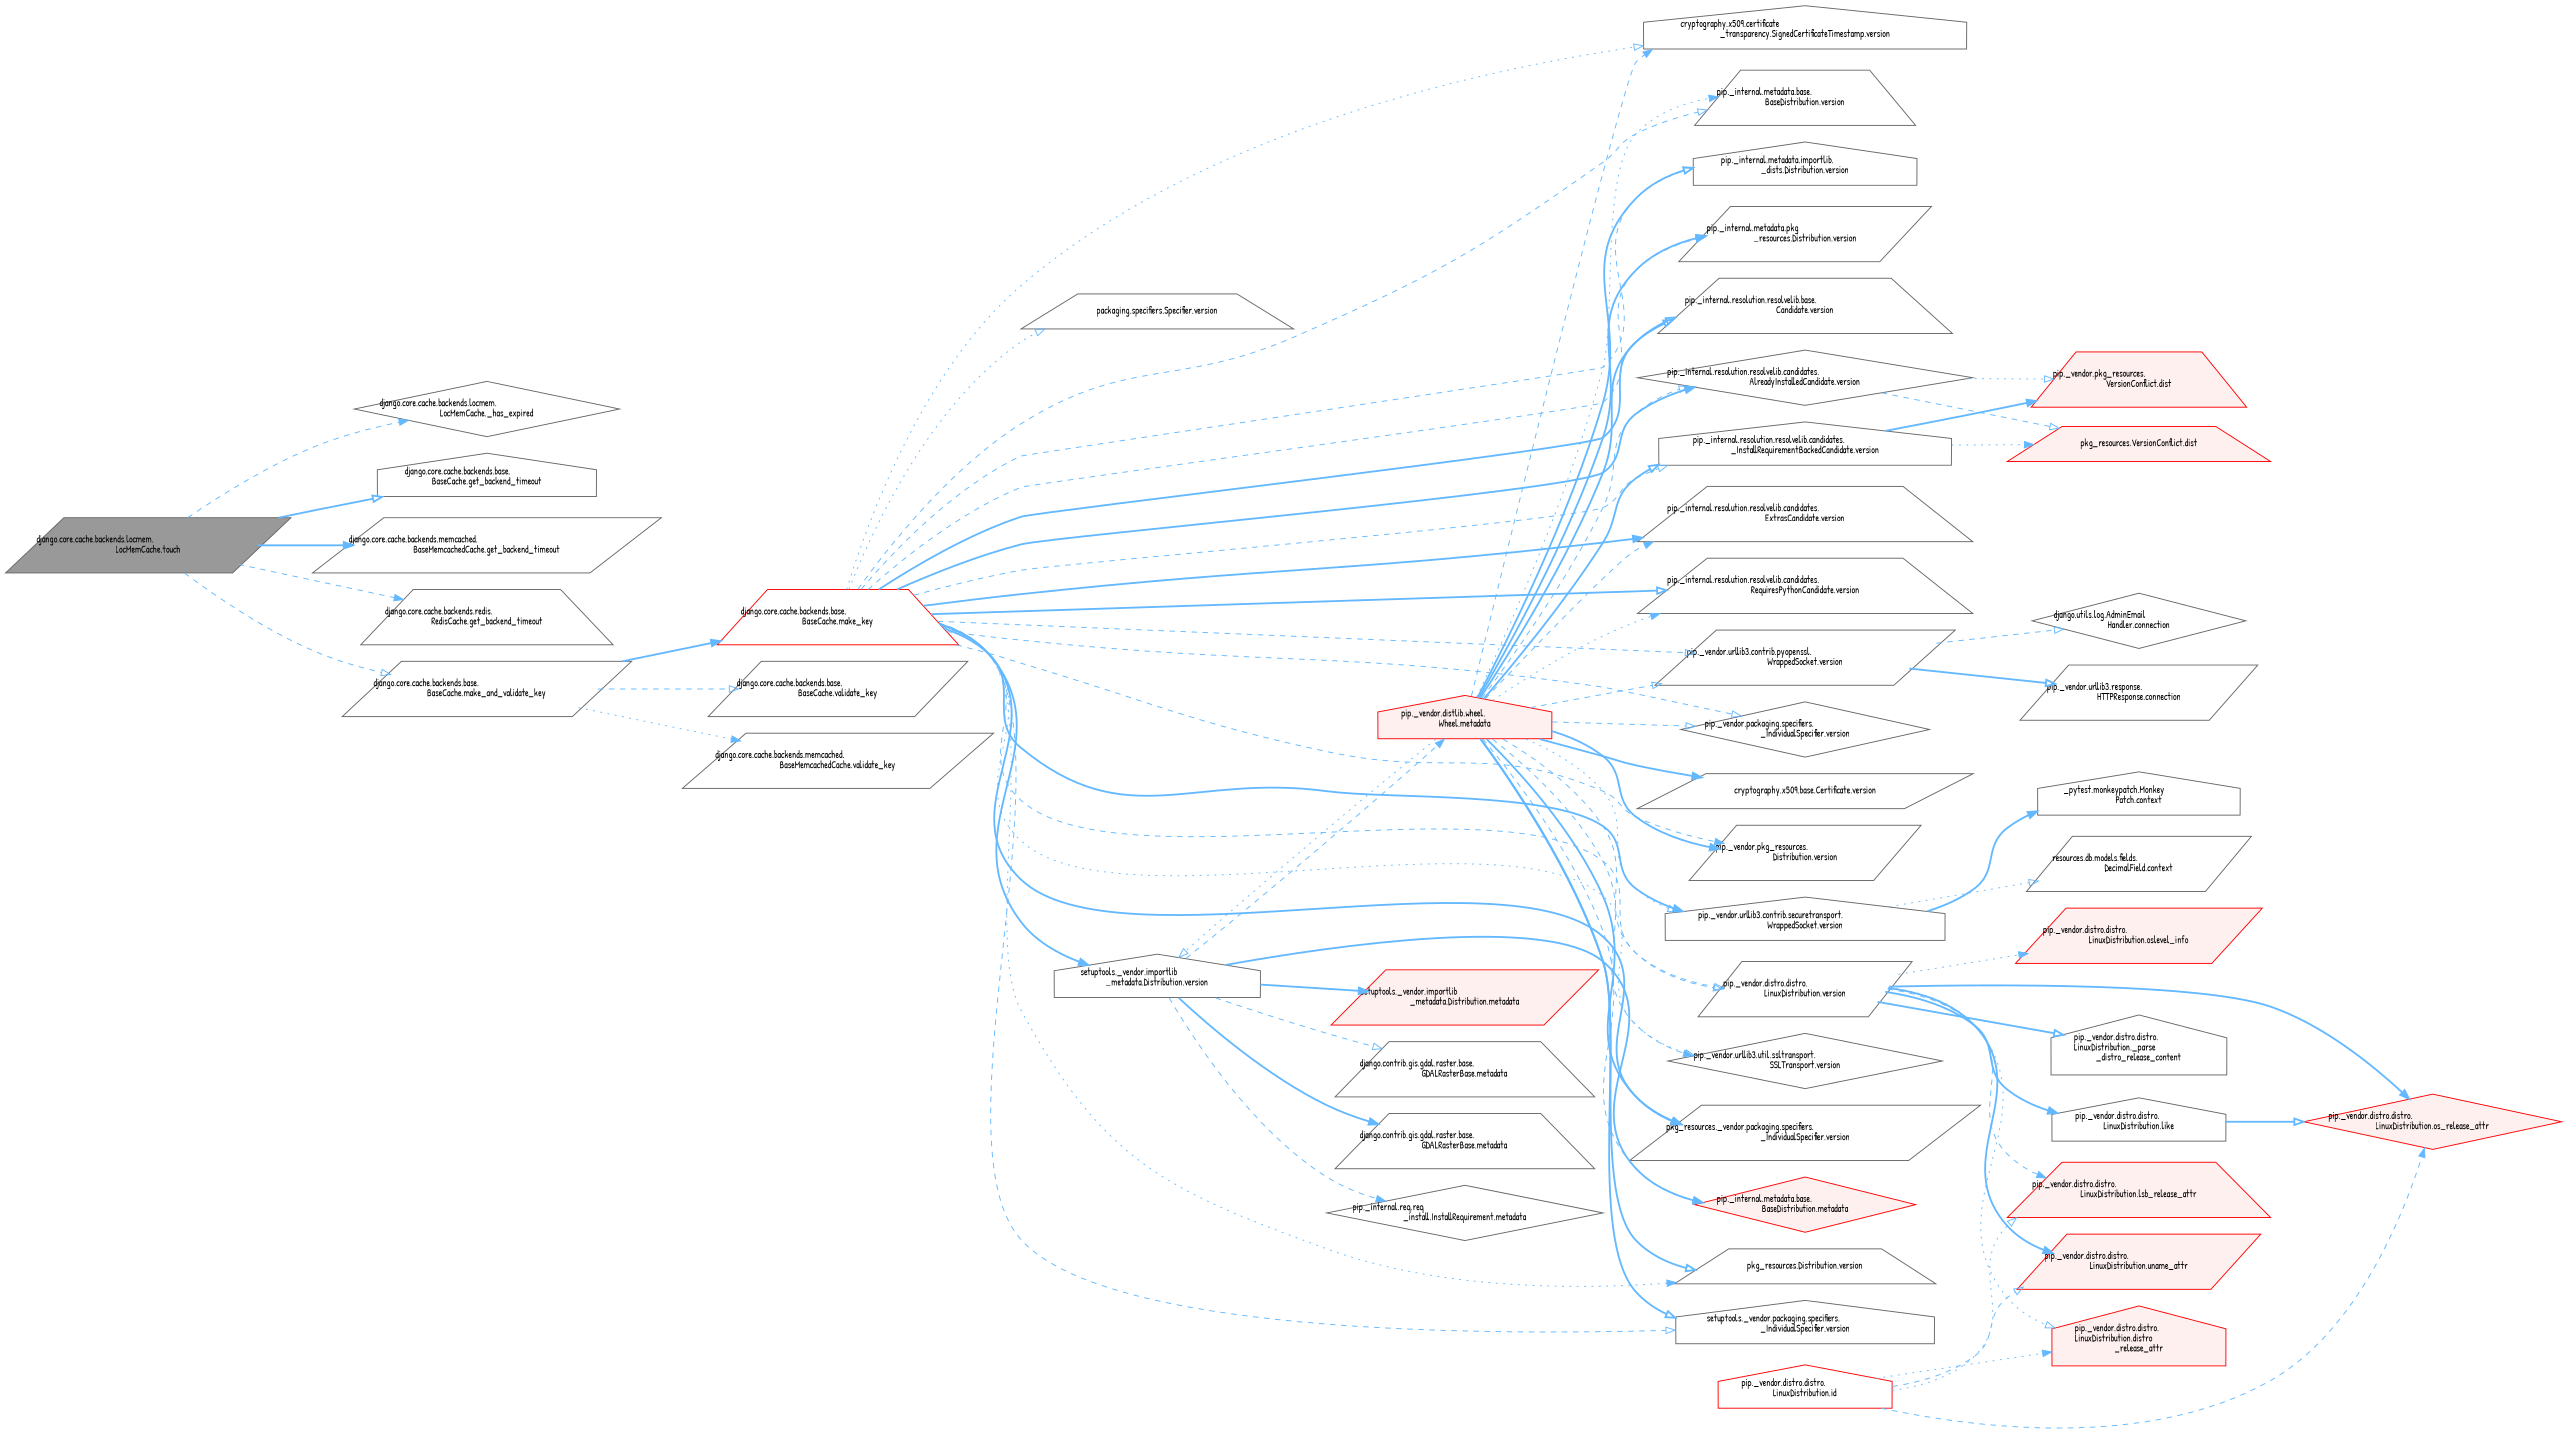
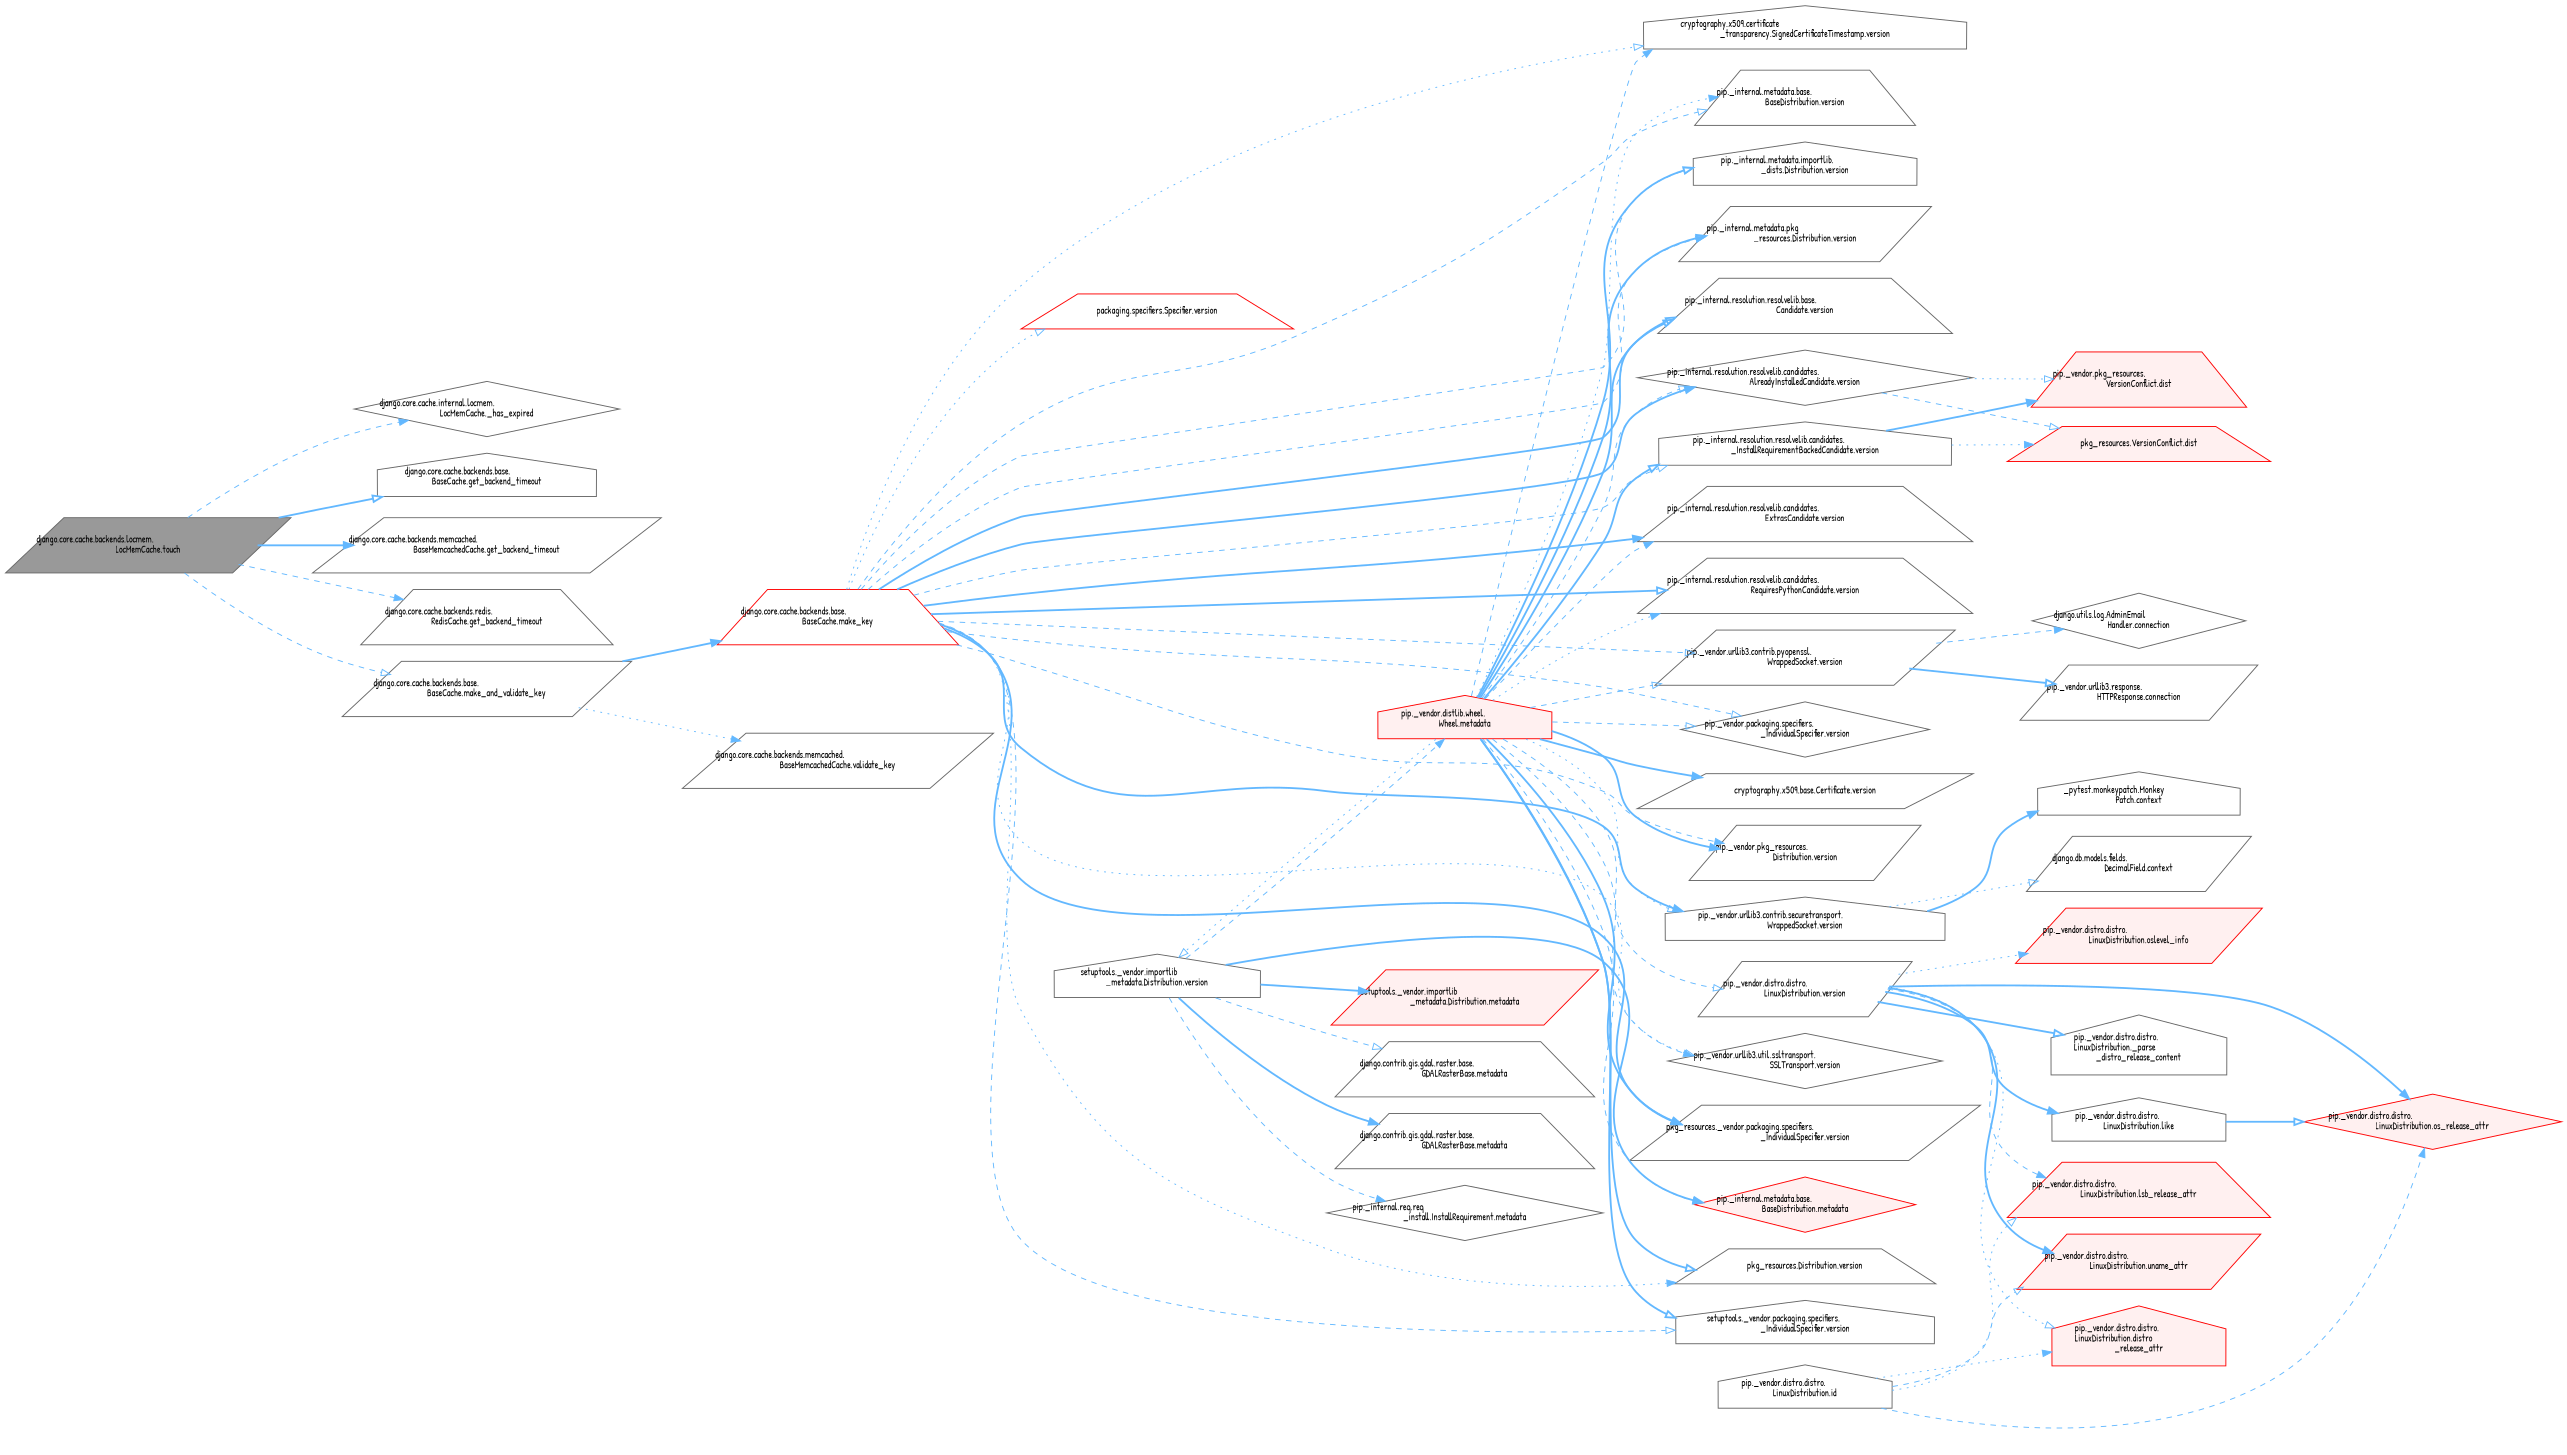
node "packaging.specifiers.Specifier.version": color grey40 -> red
node "django.core.cache.backends.locmem. LocMemCache._has_expired": label "django.core.cache.backends.locmem. LocMemCache._has_expired" -> "django.core.cache.internal.locmem. LocMemCache._has_expired"
edge "pip._vendor.urllib3.contrib.pyopenssl. WrappedSocket.version" -> "django.utils.log.AdminEmail Handler.connection": arrowhead onormal -> normal
node "django.core.cache.backends.base. BaseCache.validate_key": removed
edge "django.core.cache.backends.base. BaseCache.make_key" -> "pip._vendor.distro.distro. LinuxDistribution.version": removed
node "resources.db.models.fields. DecimalField.context": label "resources.db.models.fields. DecimalField.context" -> "django.db.models.fields. DecimalField.context"
edge "django.core.cache.backends.base. BaseCache.make_key" -> "setuptools._vendor.importlib _metadata.Distribution.version": removed
node "pip._vendor.distro.distro. LinuxDistribution.id": color red -> grey40
